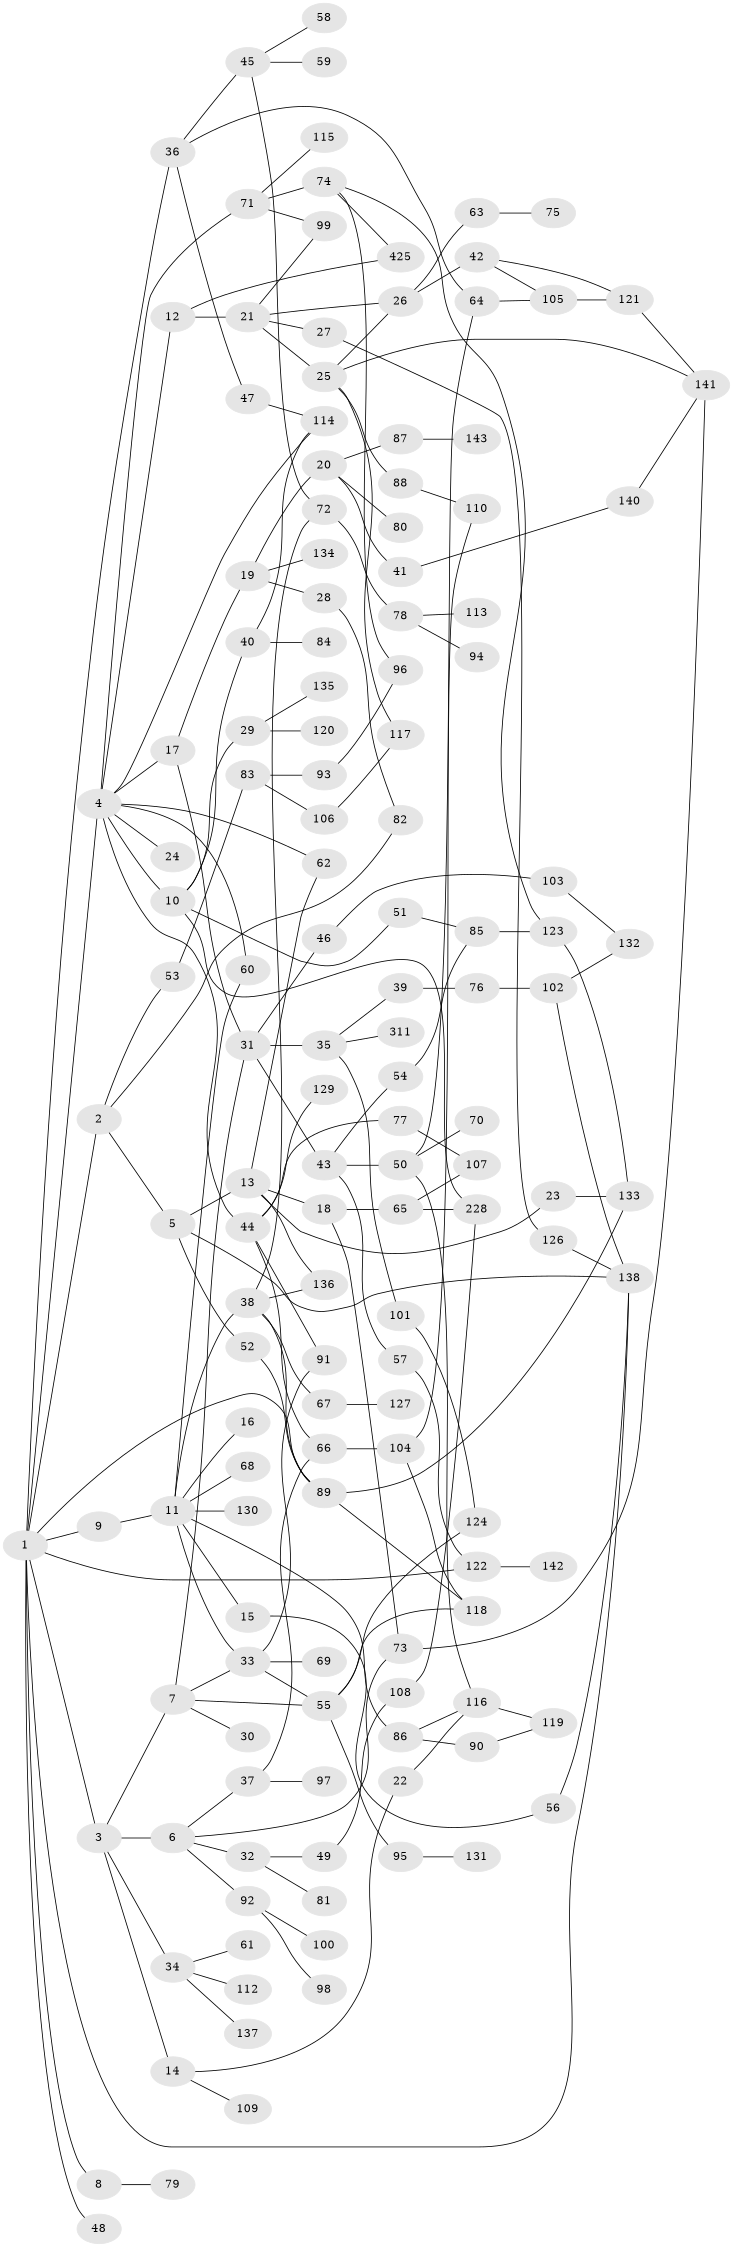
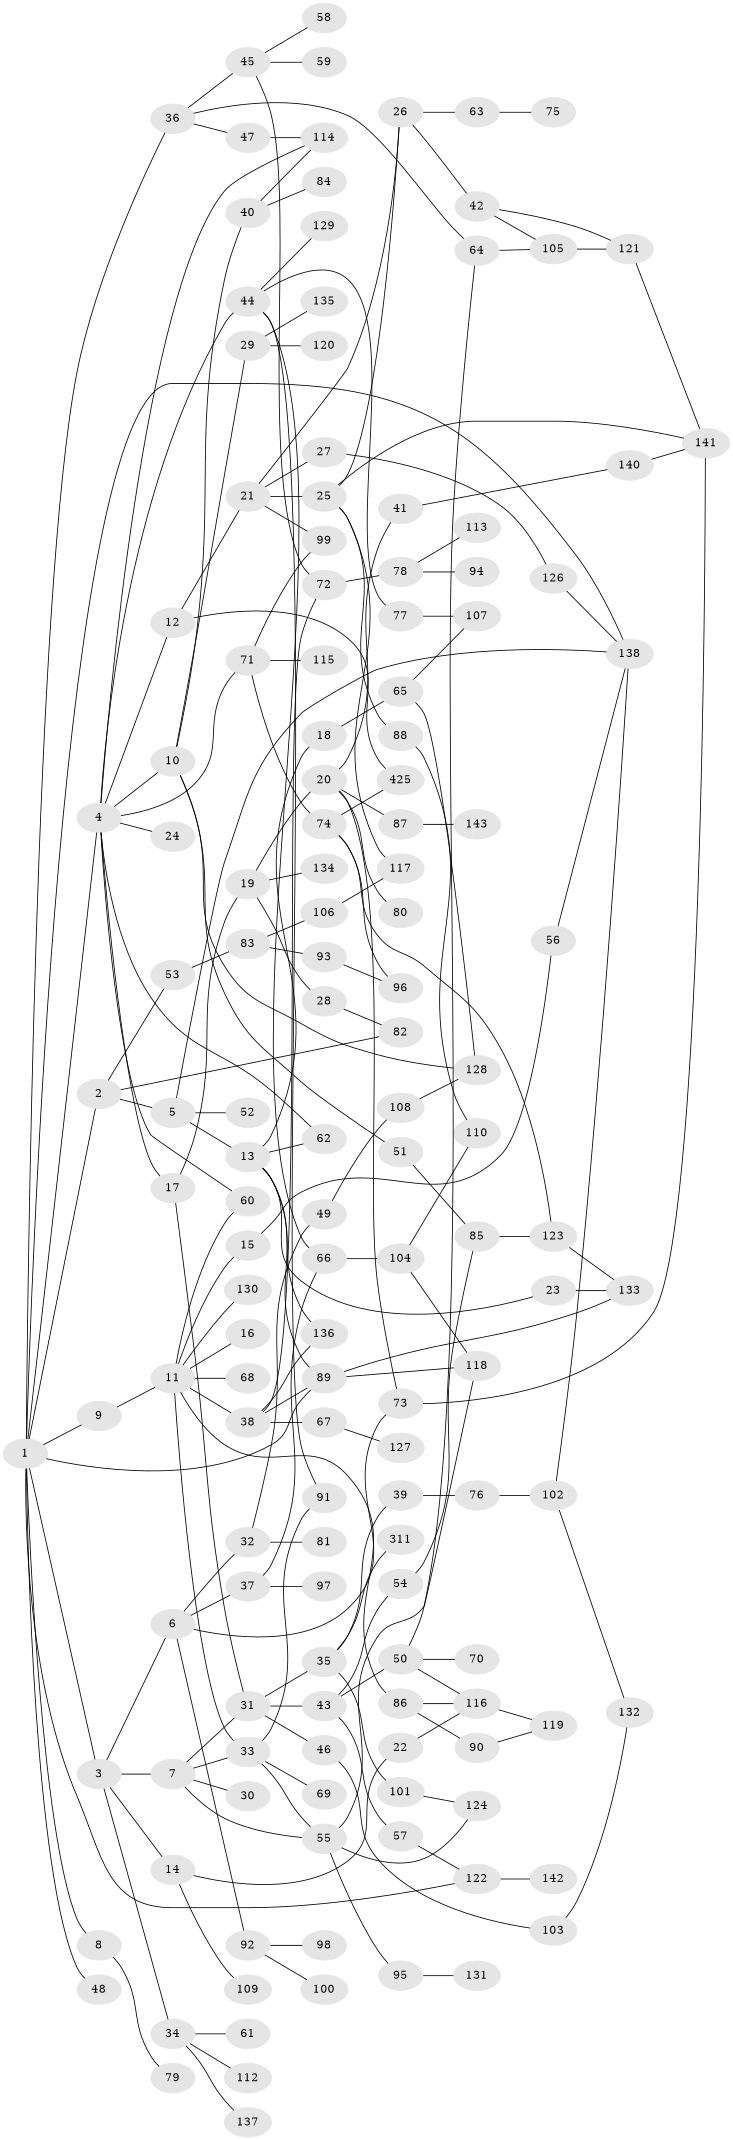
node "228": label "228" -> "128"
edge "52" -- "89": now "13" -- "89"
edge "18" -- "73": now "20" -- "73"
